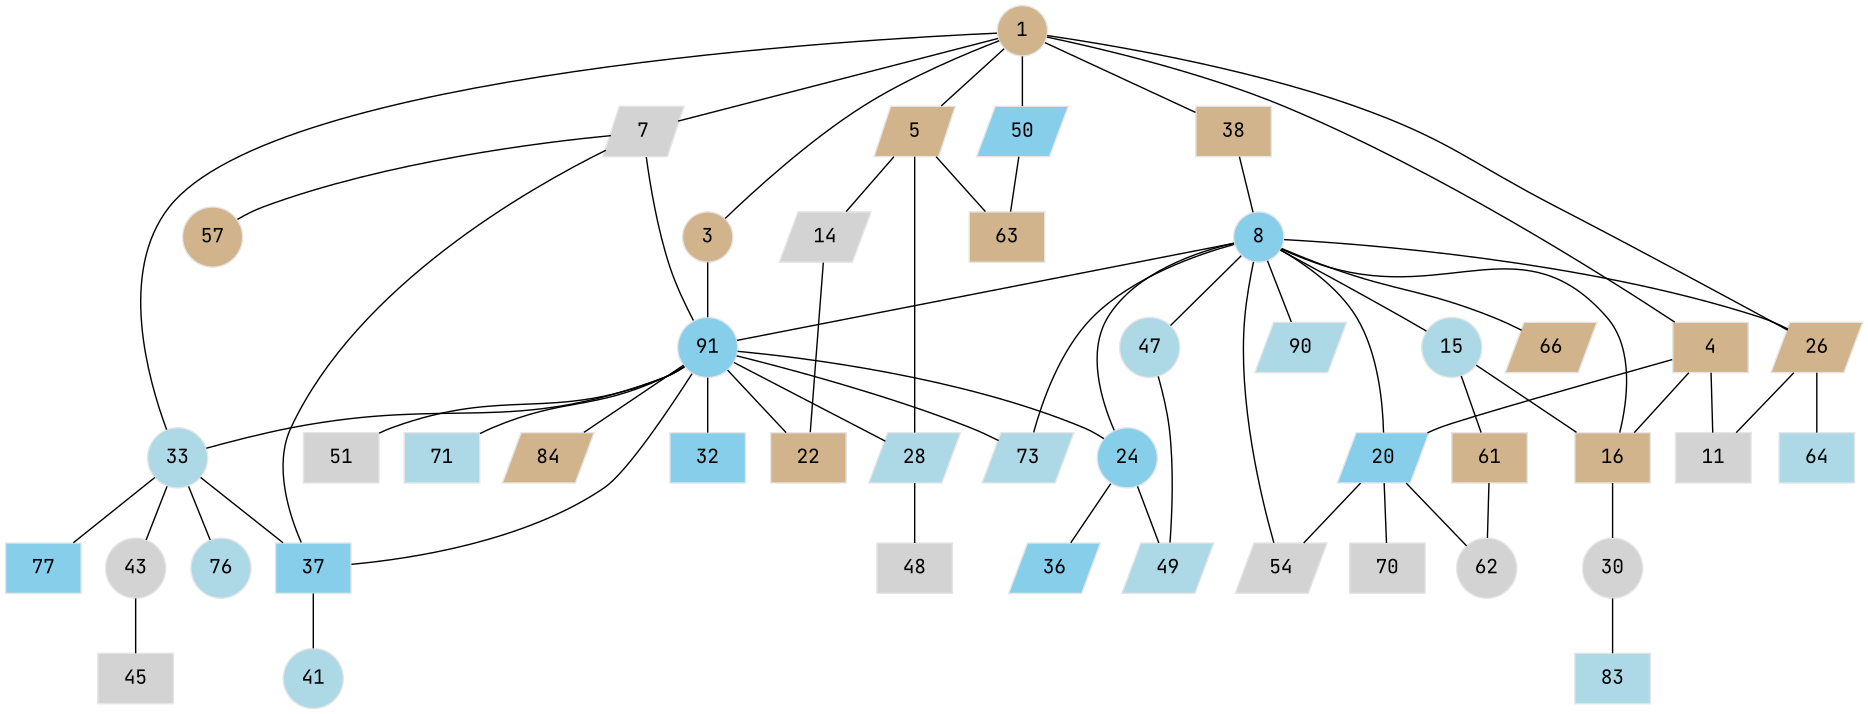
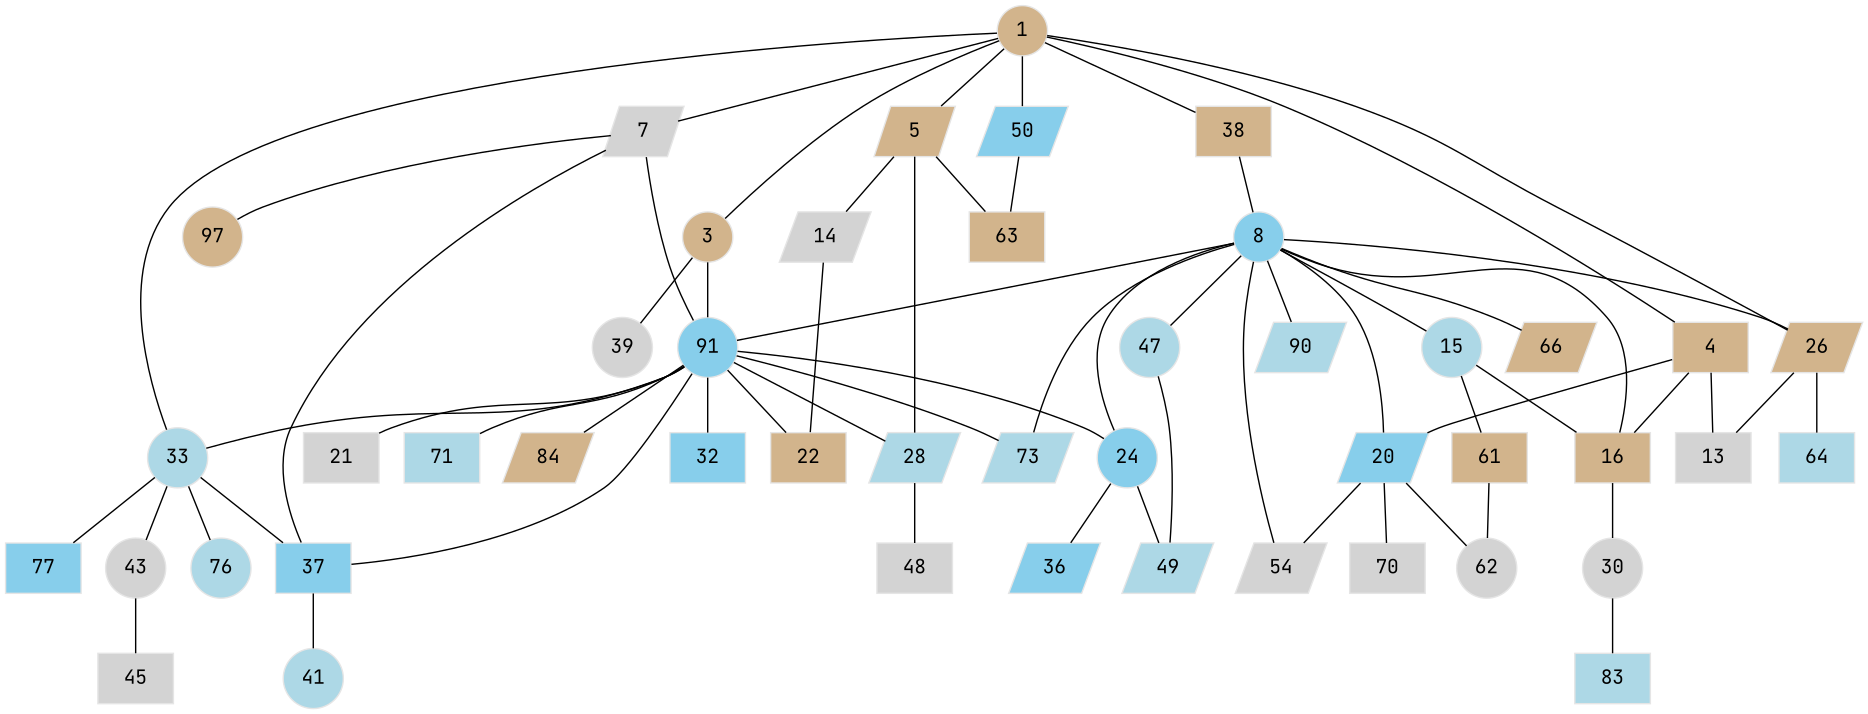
node "57": label "57" -> "97"
node "39": added
node "51": label "51" -> "21"
node "11": label "11" -> "13"
